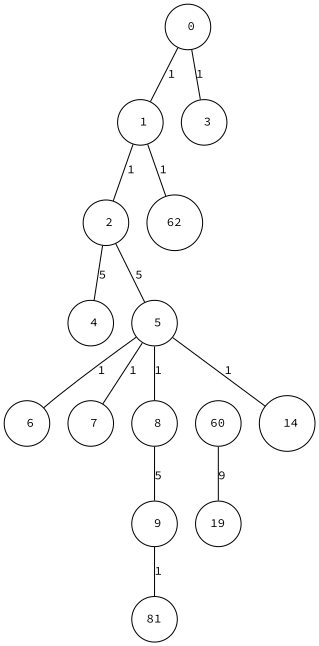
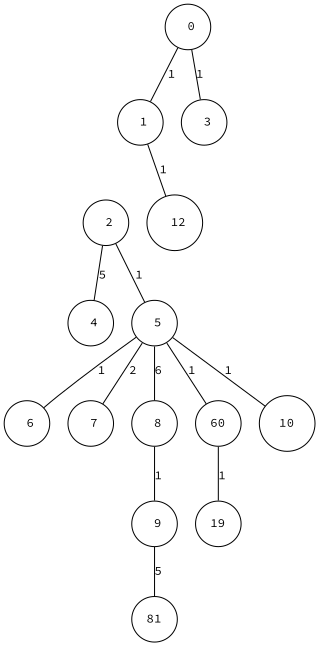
edge "1" -- "2": removed, label "1"
node "62": label "62" -> "12"
edge "2" -- "5": label "5" -> "1"
edge "5" -- "7": label "1" -> "2"
edge "5" -- "8": label "1" -> "6"
edge "5" -- "60": added, label "1"
node "14": label "14" -> "10"
edge "8" -- "9": label "5" -> "1"
edge "60" -- "19": label "9" -> "1"
edge "9" -- "81": label "1" -> "5"
